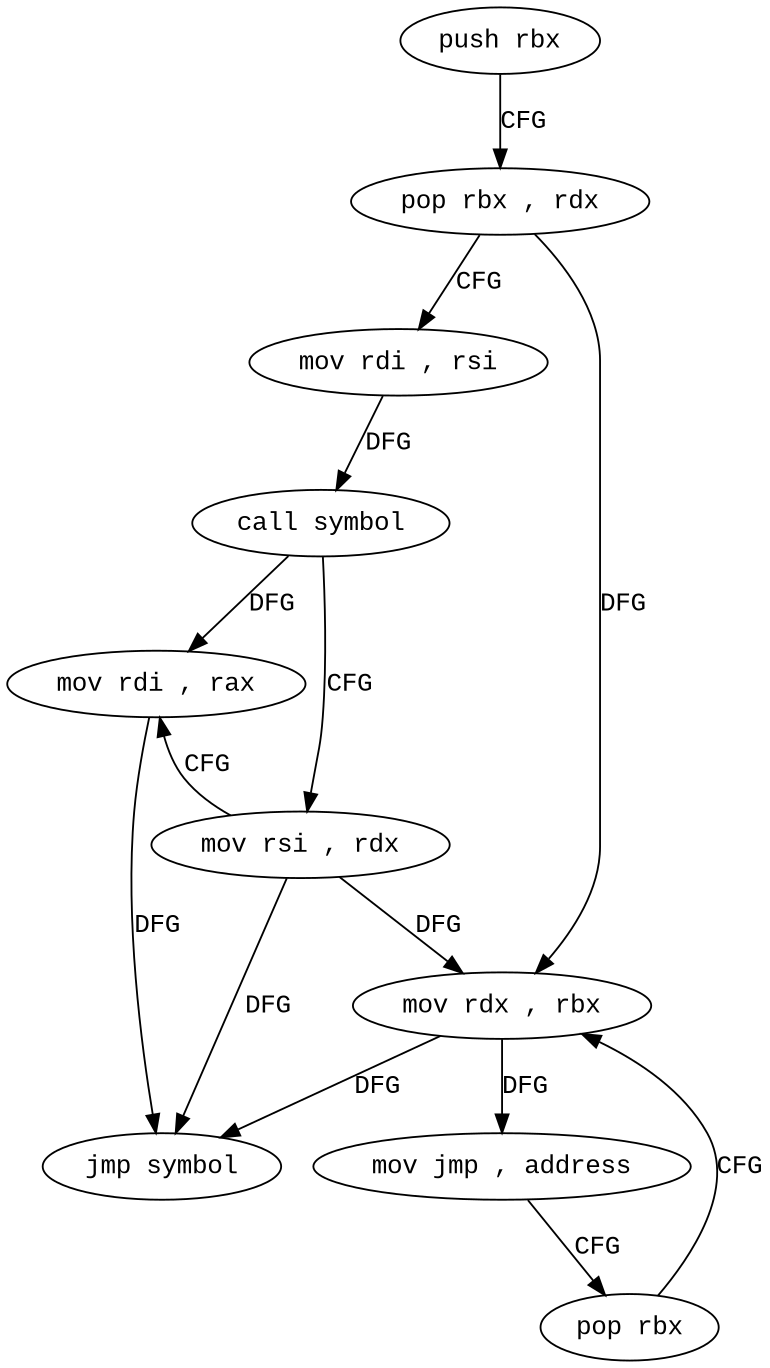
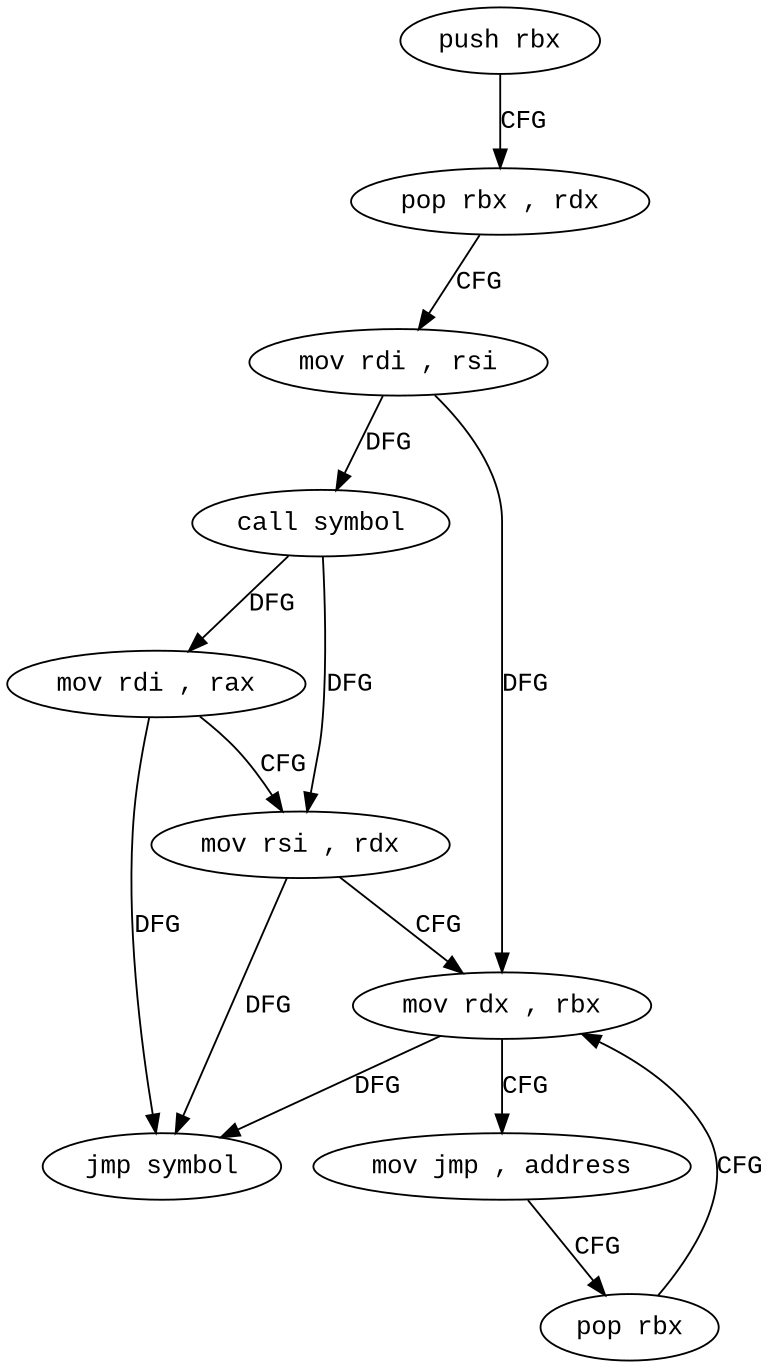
edge "pop rbx , rdx" -> "mov rdx , rbx": now "mov rdi , rsi" -> "mov rdx , rbx"
edge "call symbol" -> "mov rsi , rdx": label "CFG" -> "DFG"
edge "mov rsi , rdx" -> "mov rdi , rax": reversed
edge "mov rsi , rdx" -> "mov rdx , rbx": label "DFG" -> "CFG"
edge "mov rdx , rbx" -> "mov jmp , address": label "DFG" -> "CFG"
